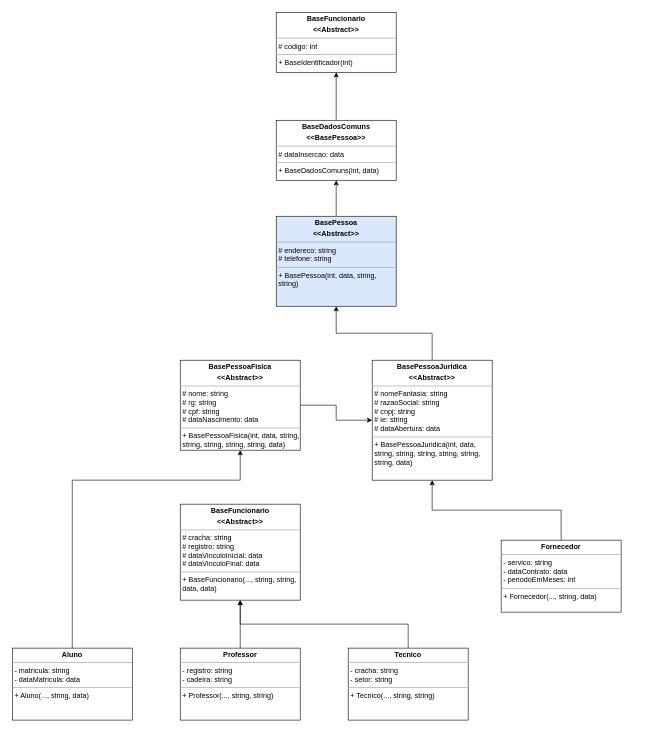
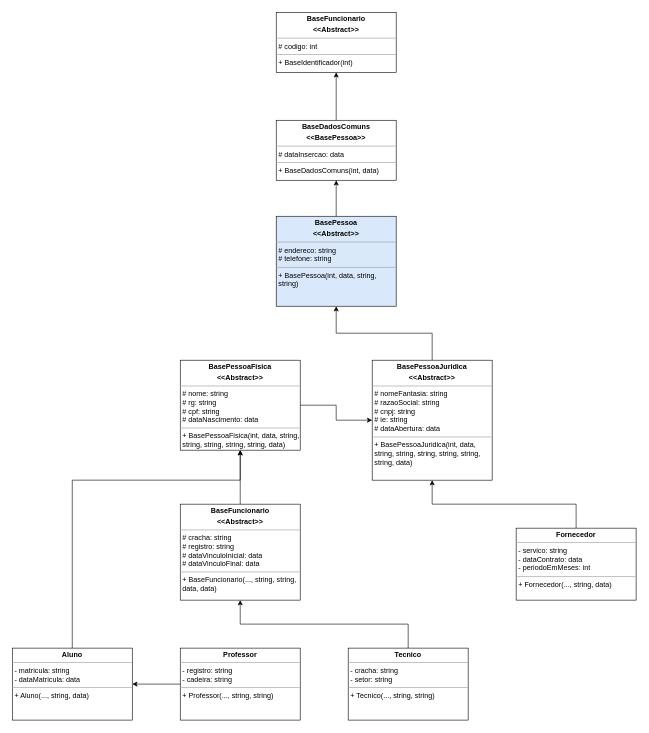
edge "BaseFuncionario <<Abstract>> # cracha: string # registro: string # dataVinculoInicial: data # dataVinculoFinal: data + BaseFuncionario(..., string, string, data, data)" -> "BasePessoaFisica <<Abstract>> # nome: string # rg: string # cpf: string # dataNascimento: data + BasePessoaFisica(int, data, string, string, string, string, string, data)": added
node "Fornecedor - servico: string - dataContrato: data - periodoEmMeses: int + Fornecedor(..., string, data)": moved (561, 576) -> (576, 564)
edge "Professor - registro: string - cadeira: string + Professor(..., string, string)" -> "BaseFuncionario <<Abstract>> # cracha: string # registro: string # dataVinculoInicial: data # dataVinculoFinal: data + BaseFuncionario(..., string, string, data, data)": now "Professor - registro: string - cadeira: string + Professor(..., string, string)" -> "Aluno - matricula: string - dataMatricula: data + Aluno(..., string, data)"
